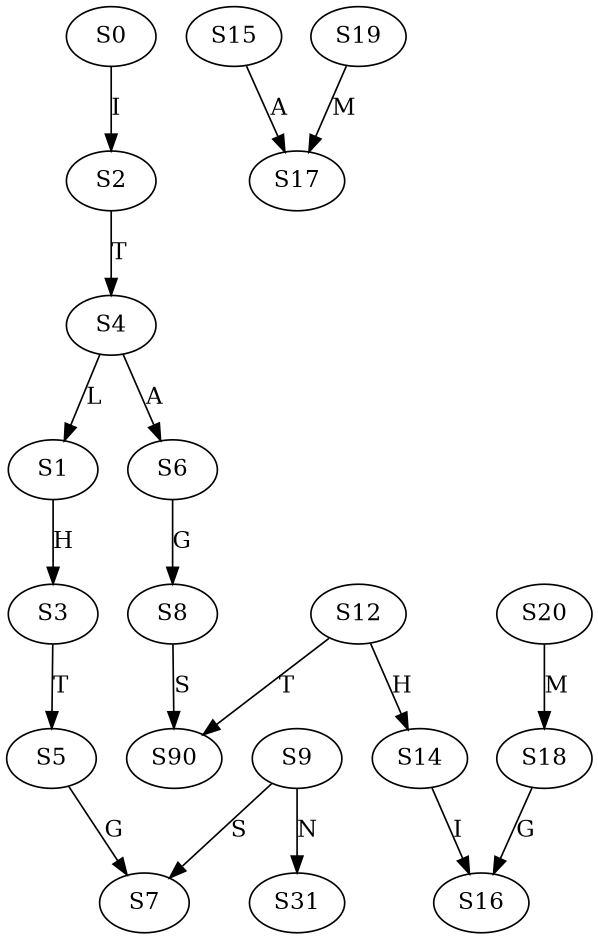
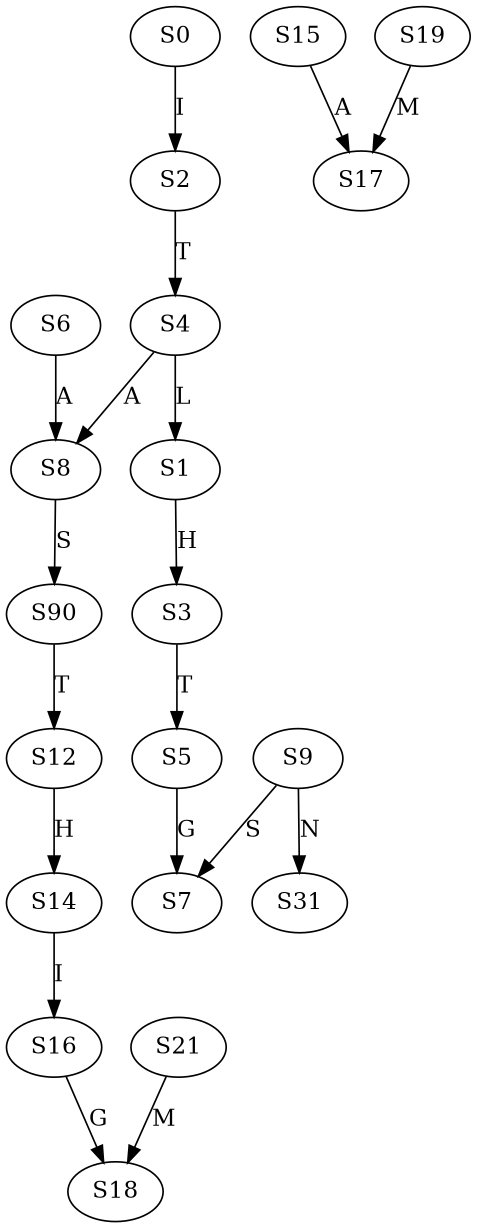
edge "S4" -> "S6": now "S4" -> "S8"
edge "S6" -> "S8": label "G" -> "A"
node "S20": label "S20" -> "S21"
edge "S12" -> "S90": reversed
edge "S18" -> "S16": reversed
